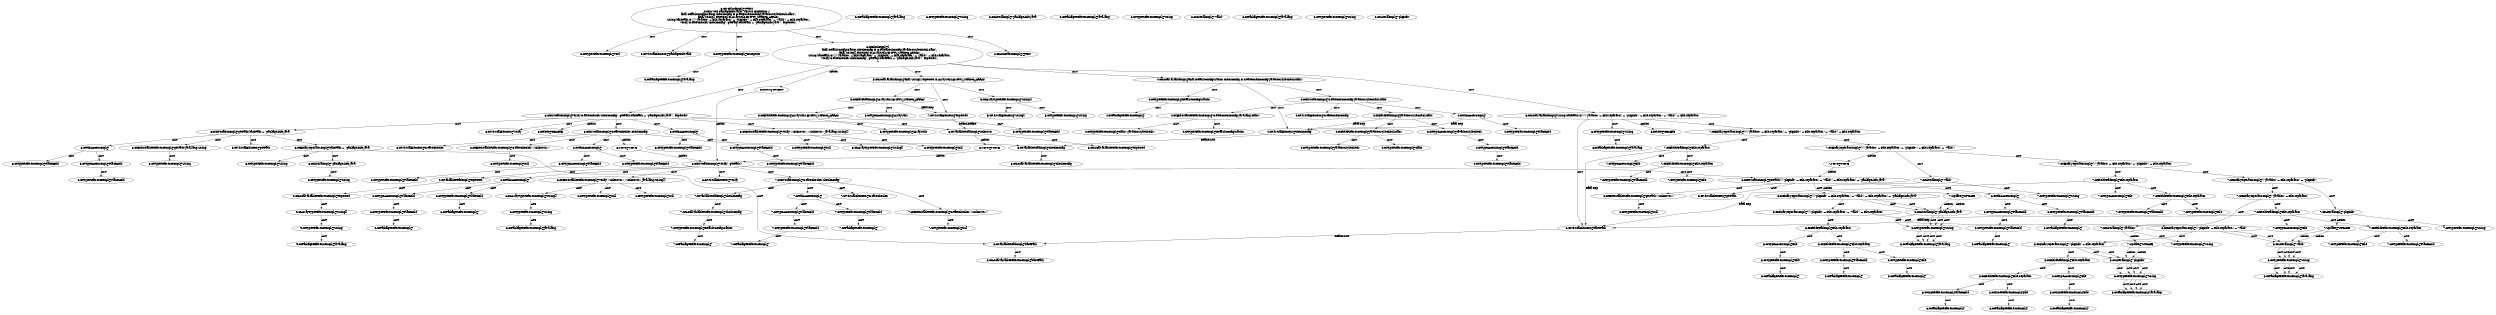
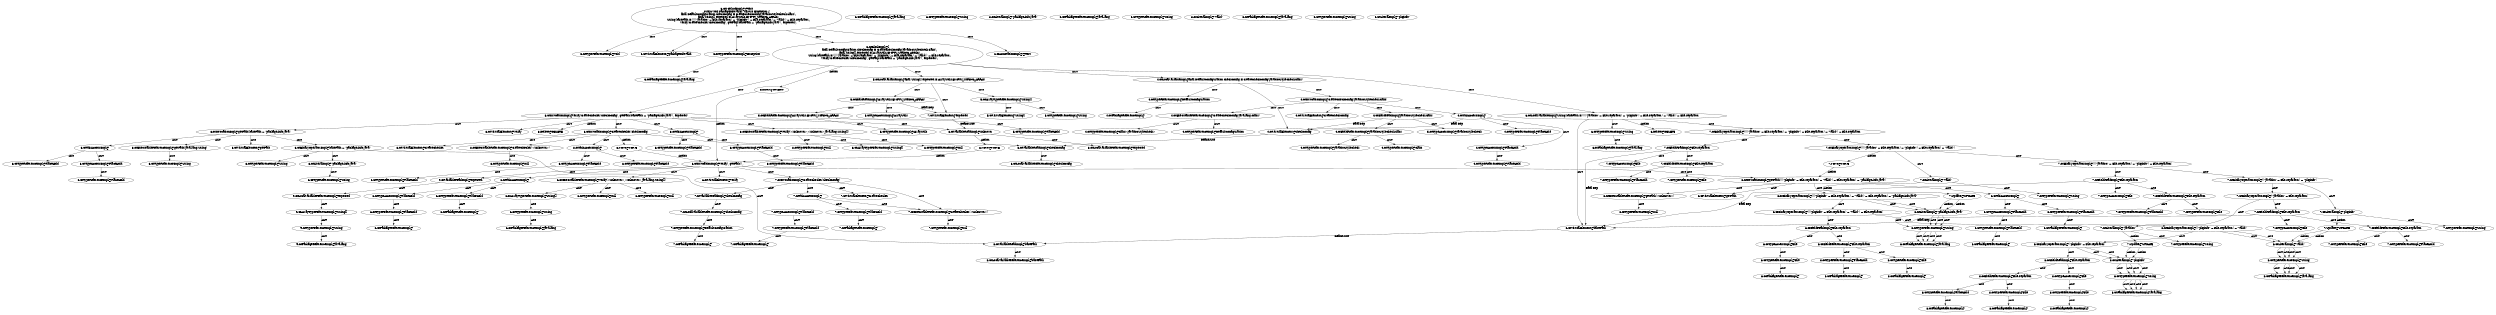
edge "7:CtVirtualElement@expected" -> "8:CtVariableReadImpl@unknown": label "Define-Define" -> "Define-Use"
edge "5:CtTypeAccessImpl@JavadocStyleCheck" -> "4:CtTypeAccessImpl@PlaceHold": now "4:CtThisAccessImpl@" -> "4:CtTypeAccessImpl@PlaceHold"
edge "7:CtThisAccessImpl@" -> "7:CtTypeAccessImpl@PlaceHold": now "7:CtThisAccessImpl@" -> "7:CtExecutableReferenceImpl@createChecker(<unknown>)"
